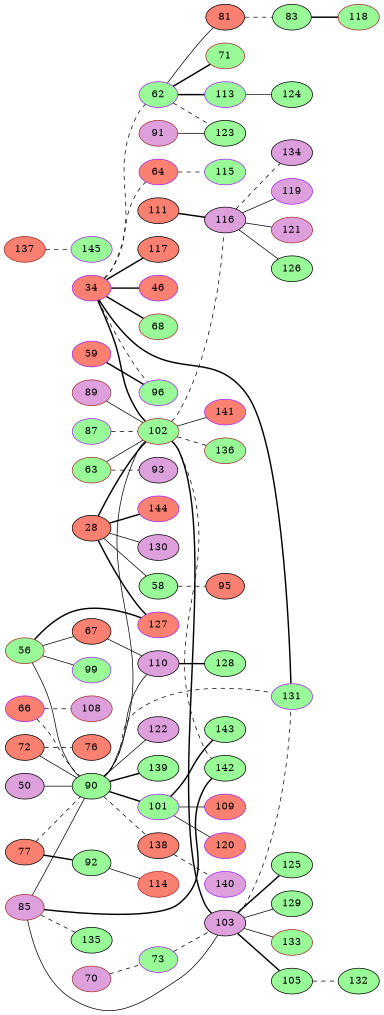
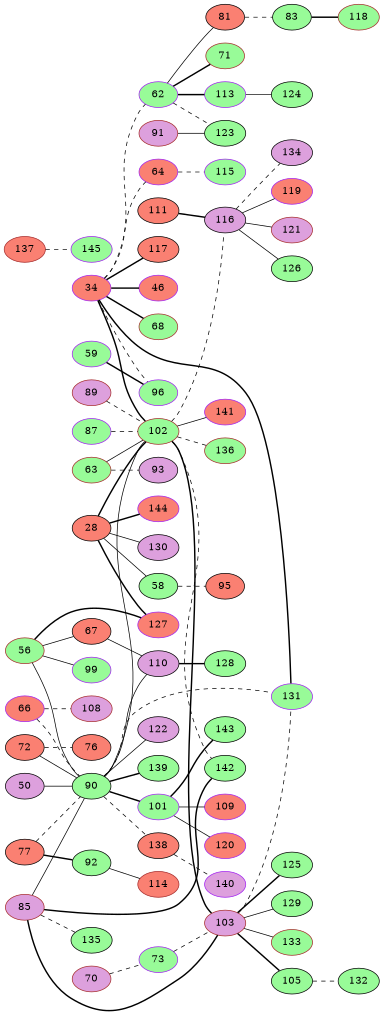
node "119": fillcolor plum -> salmon
node "59": fillcolor salmon -> palegreen
edge "89" -- "102": style solid -> dashed
node "103": color black -> brown
edge "85" -- "103": style solid -> bold
